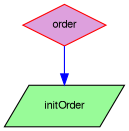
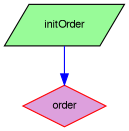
edge "order" -> "initOrder": reversed
